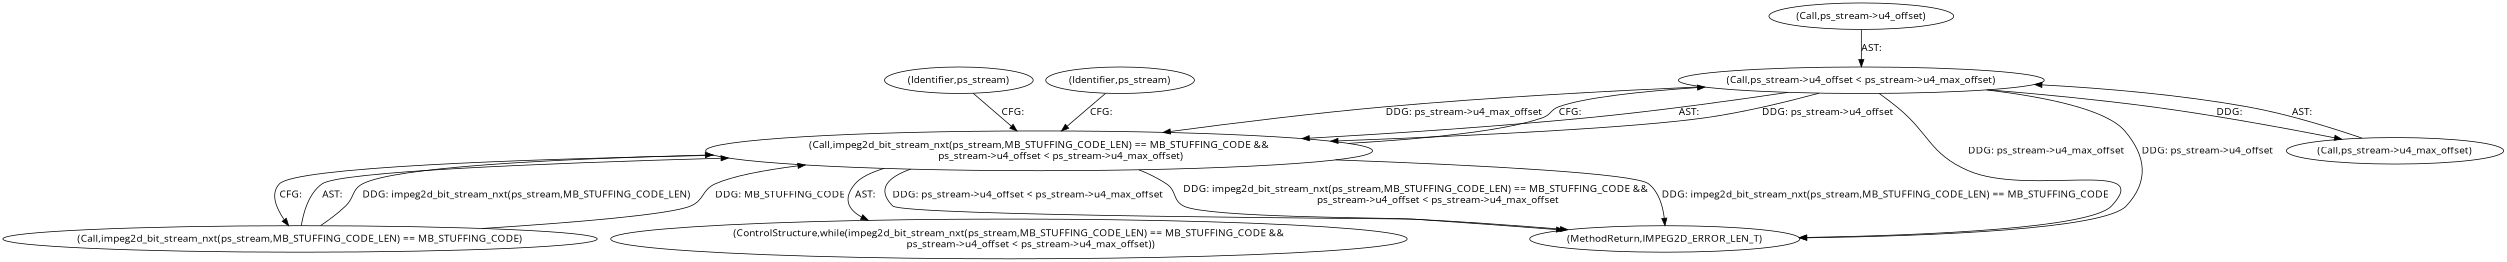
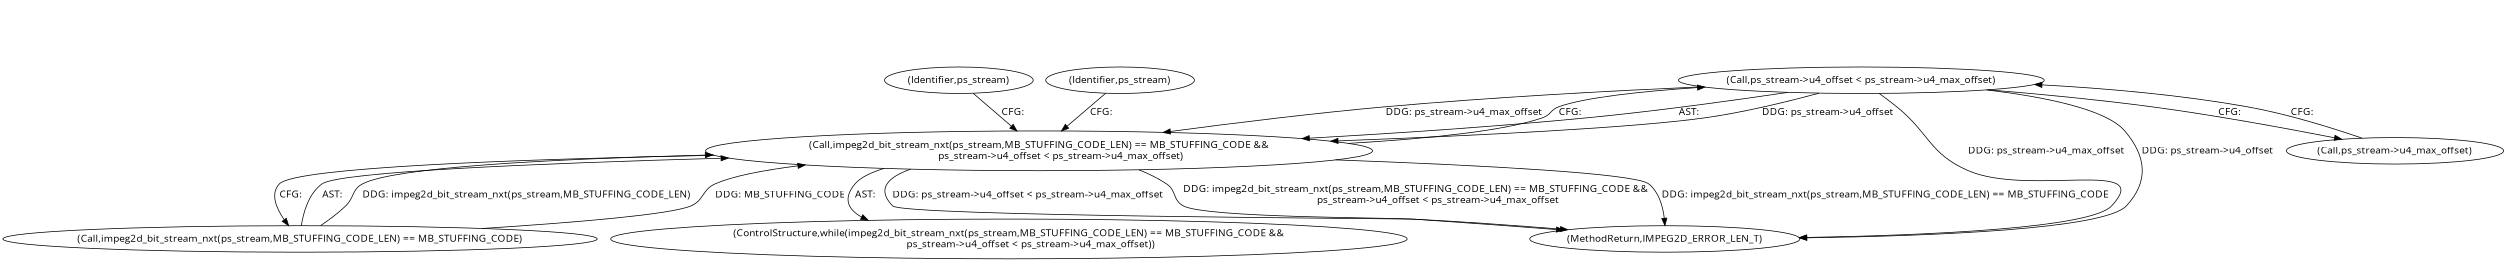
node "(Call,ps_stream->u4_offset)": removed
edge "(Call,ps_stream->u4_offset < ps_stream->u4_max_offset)" -> "(Call,ps_stream->u4_max_offset)": label "DDG: " -> "CFG: "
edge "(Call,ps_stream->u4_max_offset)" -> "(Call,ps_stream->u4_offset < ps_stream->u4_max_offset)": label "AST: " -> "CFG: "
